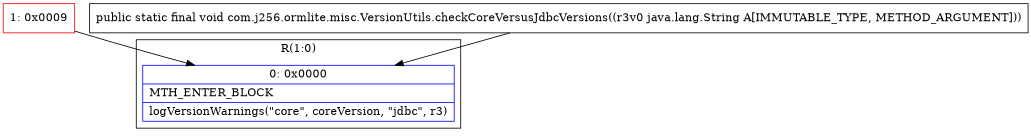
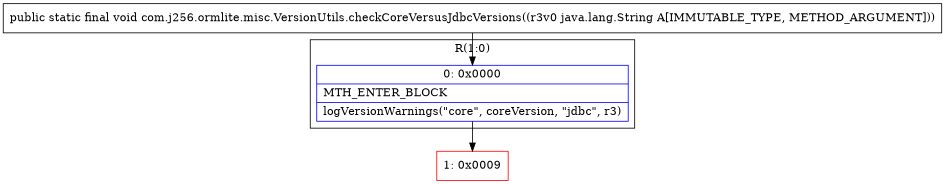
edge "1: 0x0009" -> "0: 0x0000": reversed
